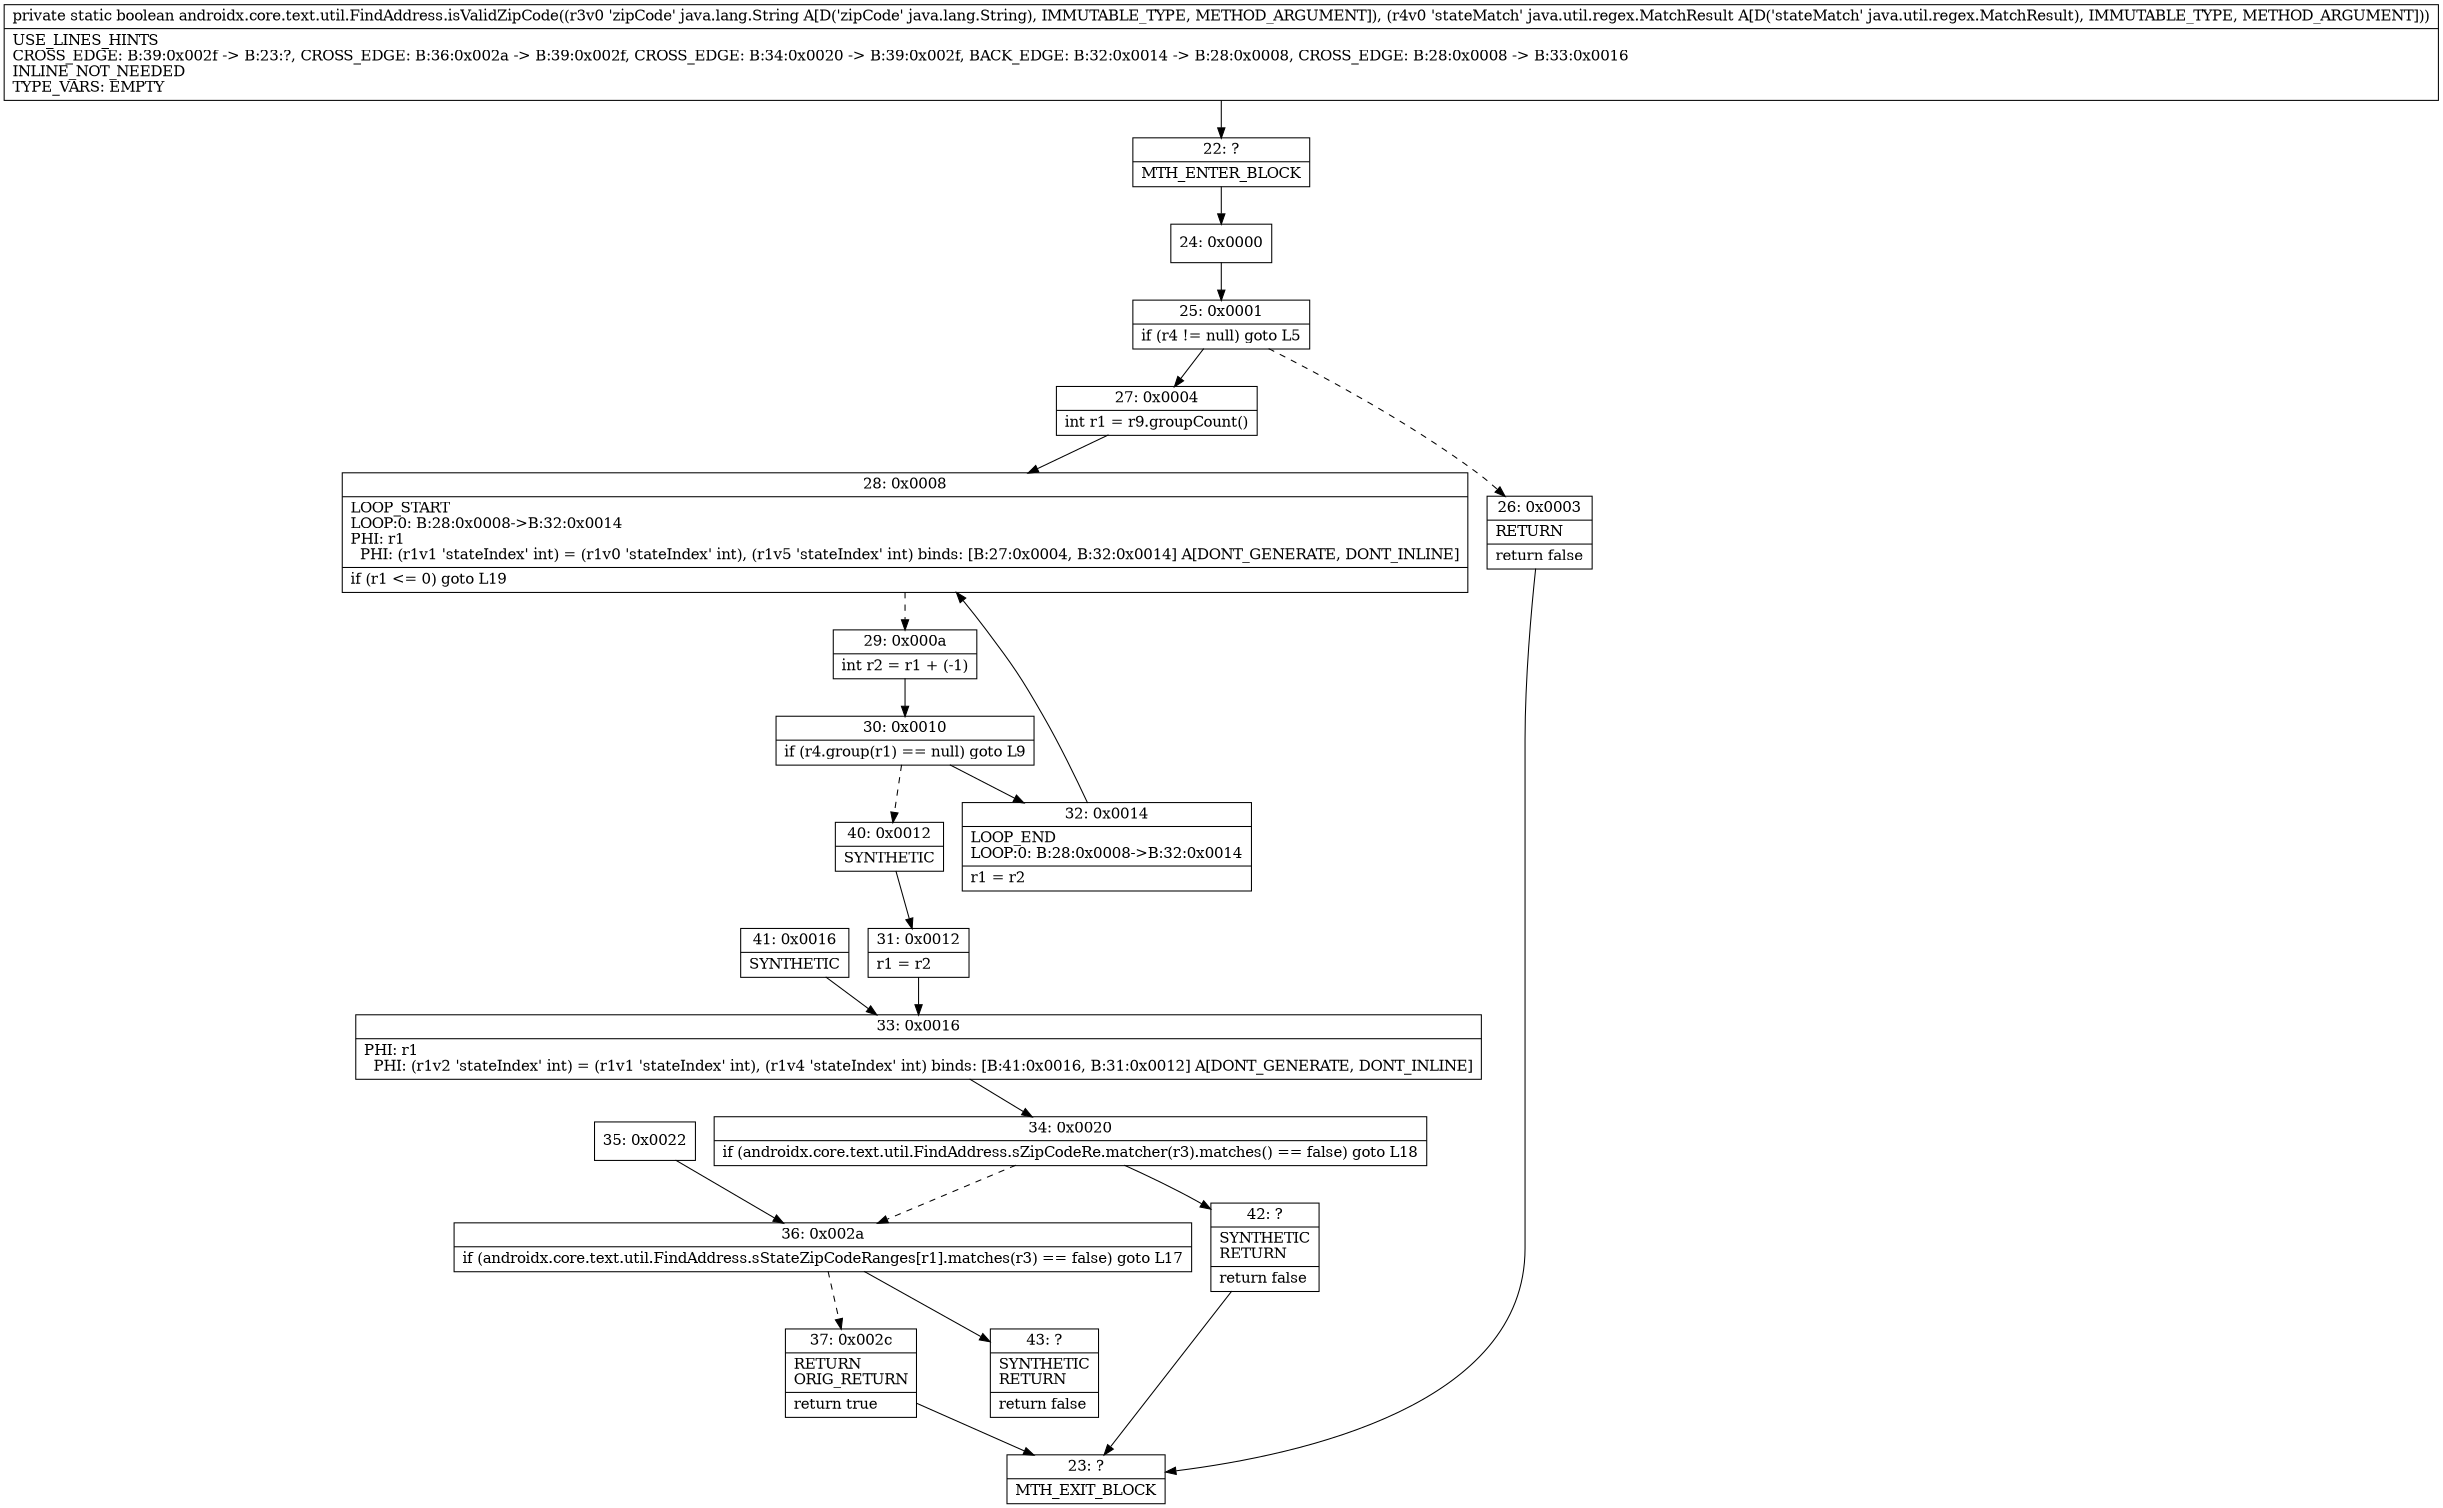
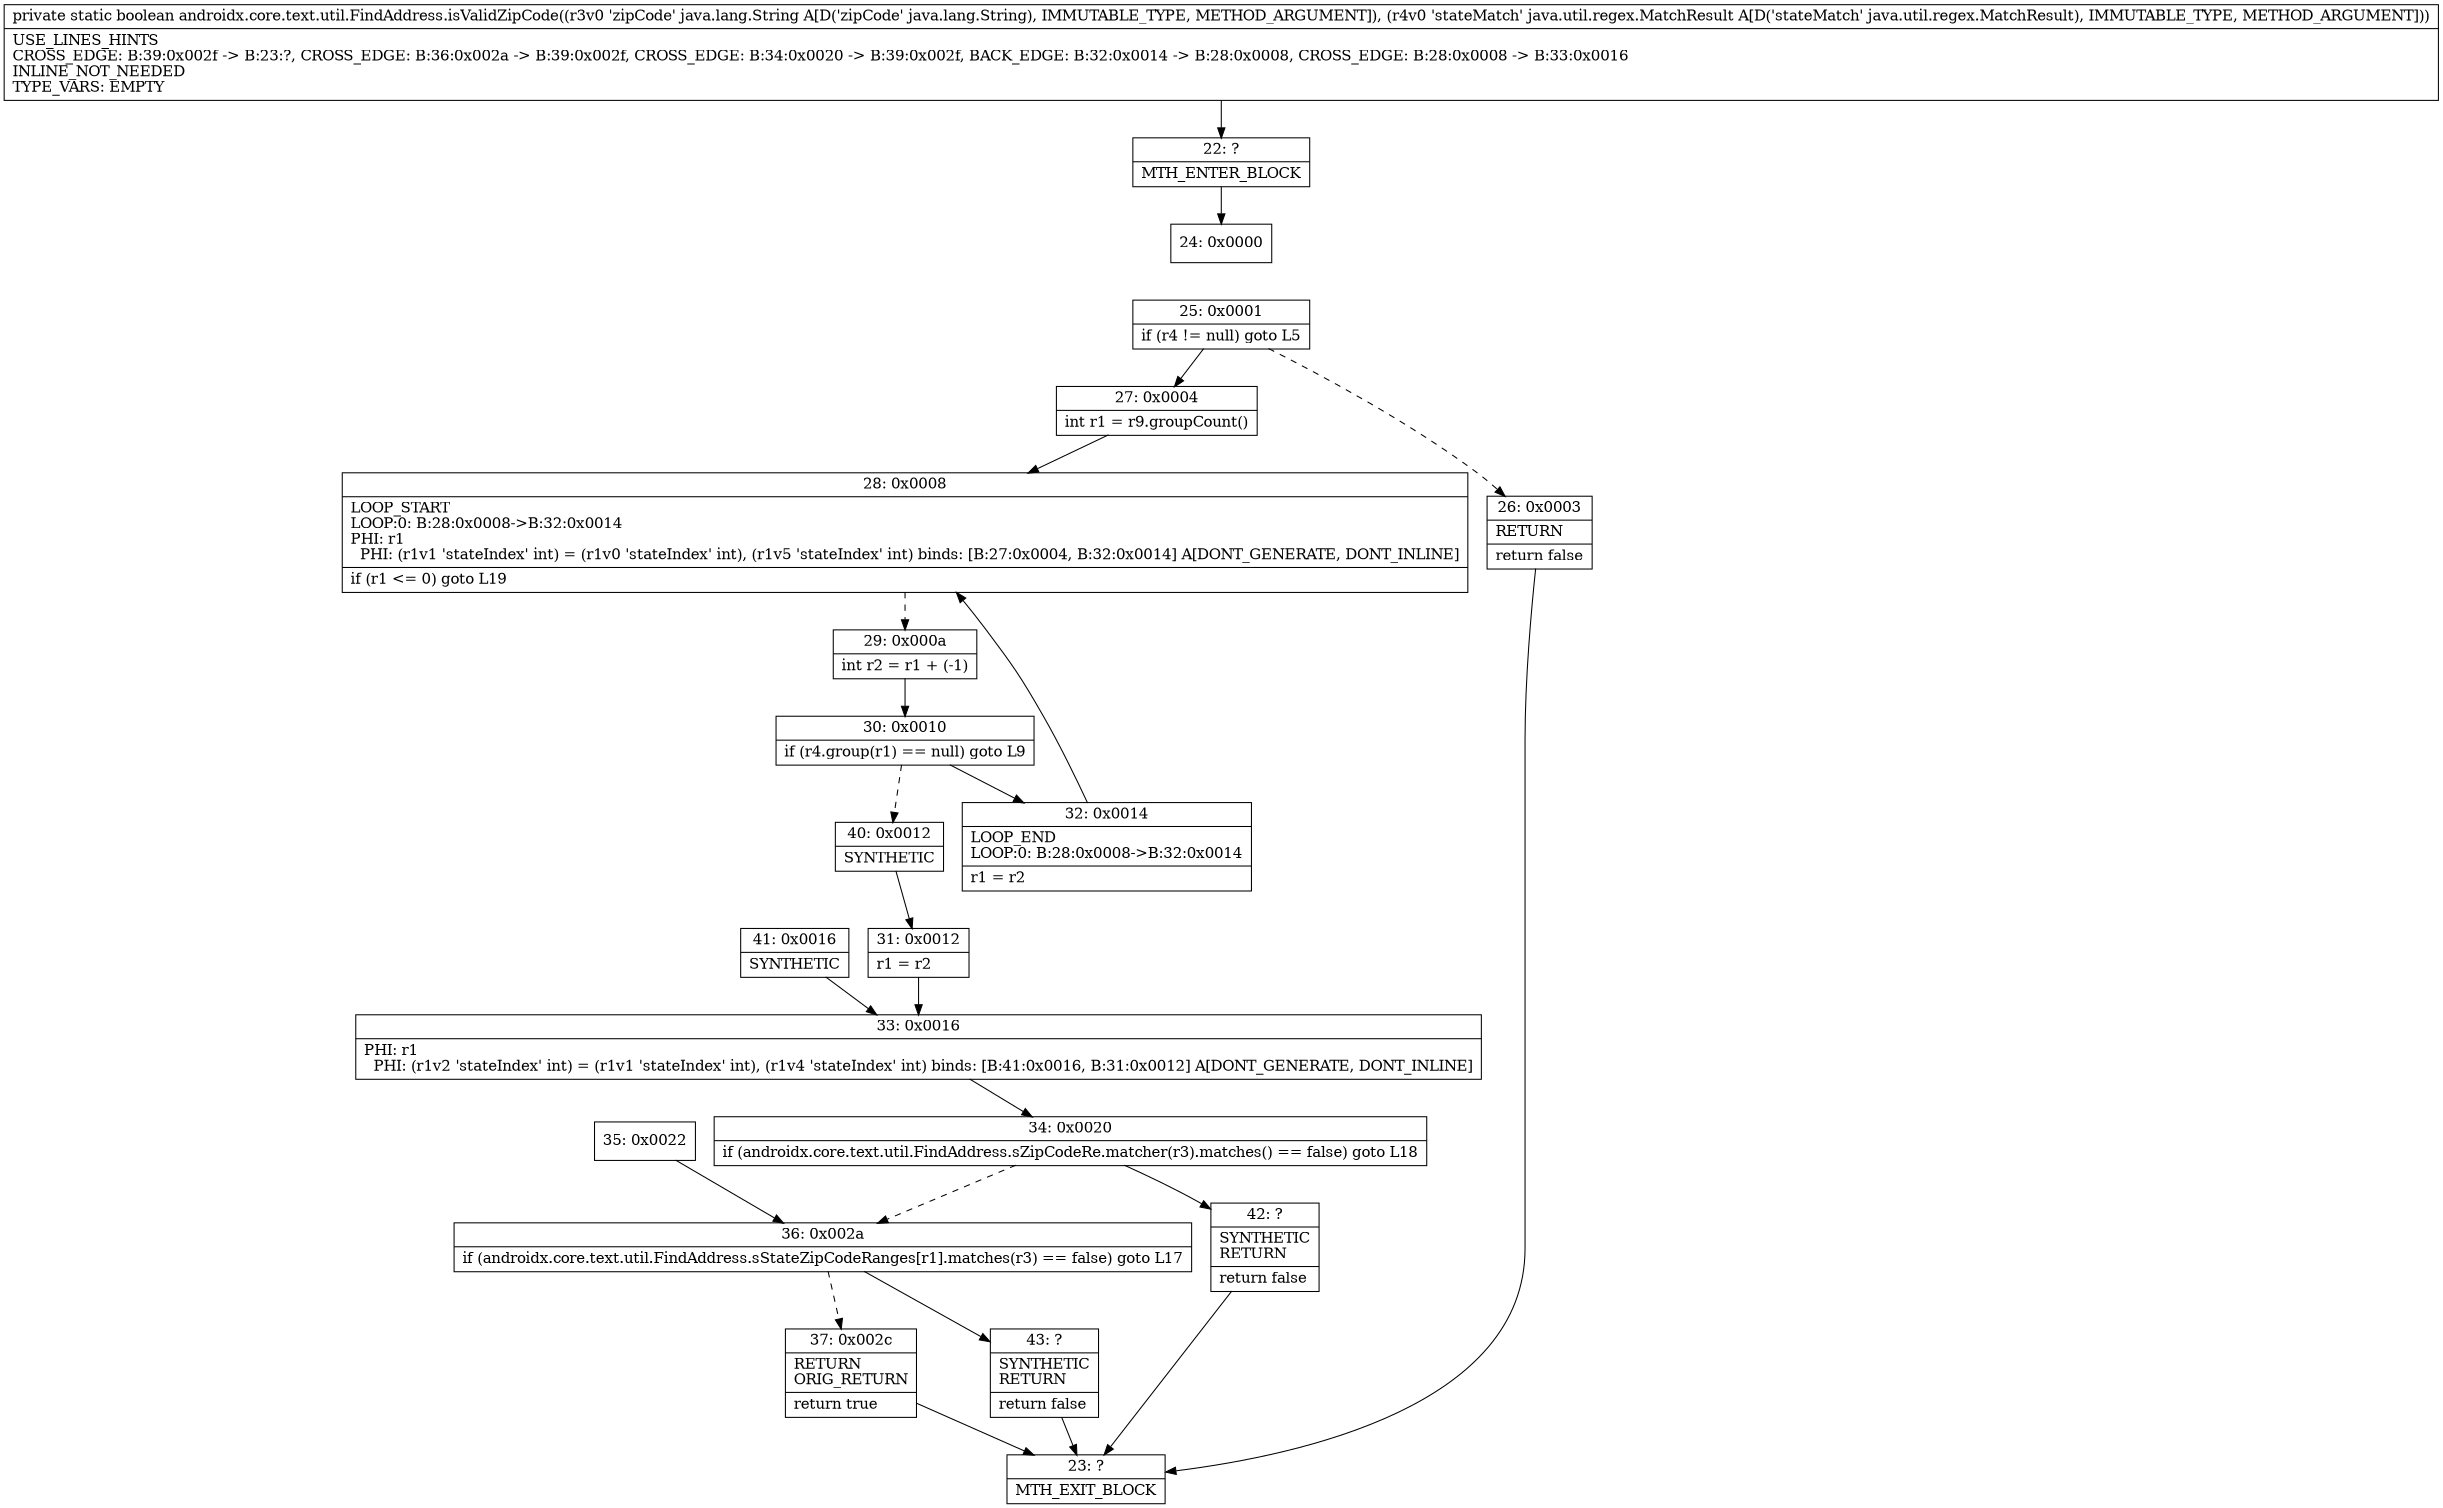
edge "24: 0x0000" -> "25: 0x0001": removed
edge "43: ?" -> "23: ?": added
